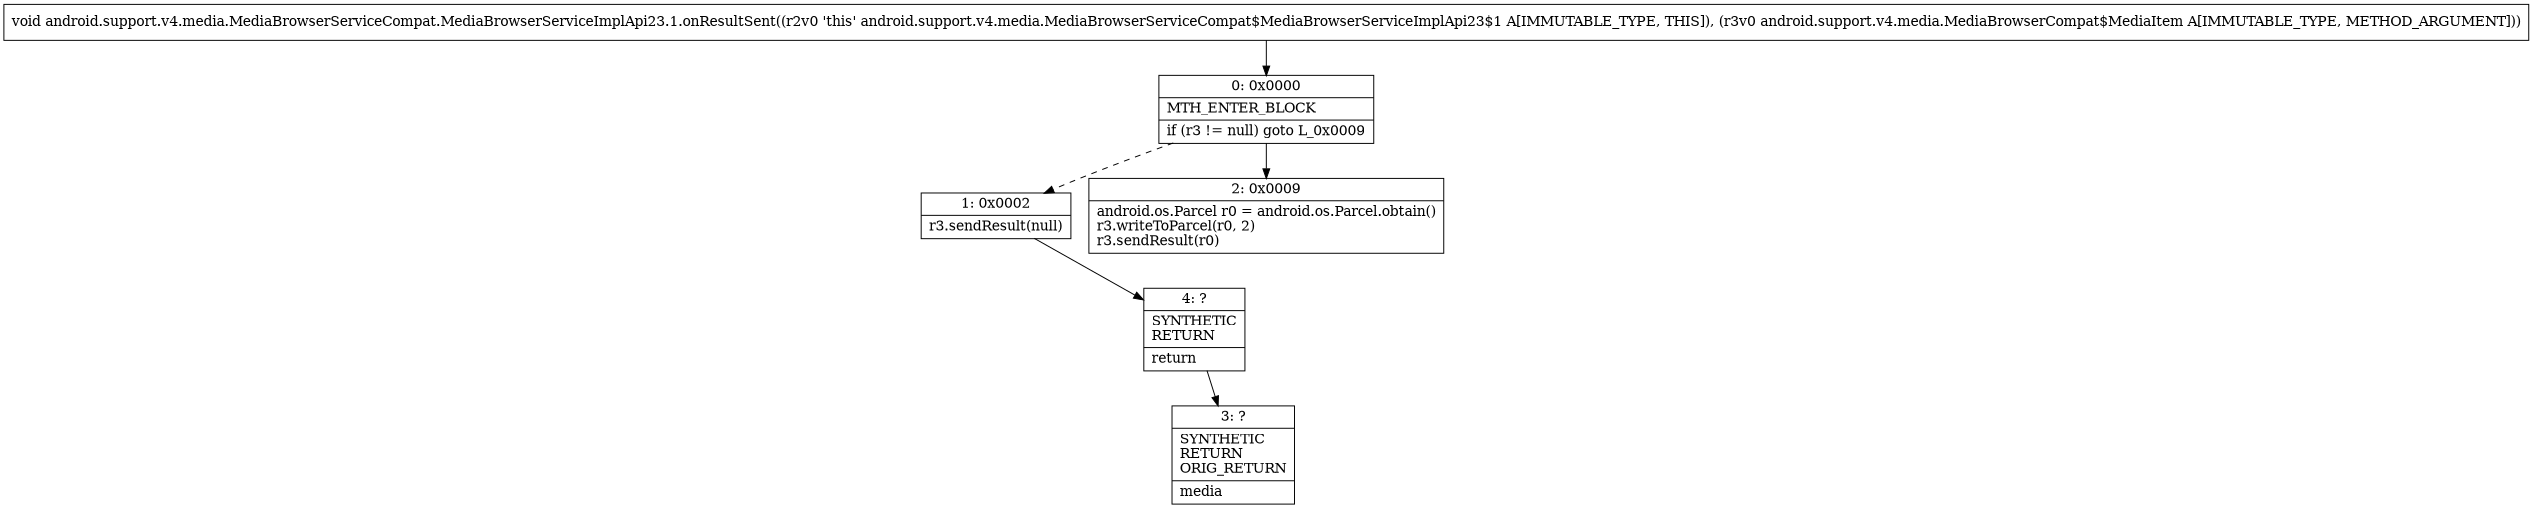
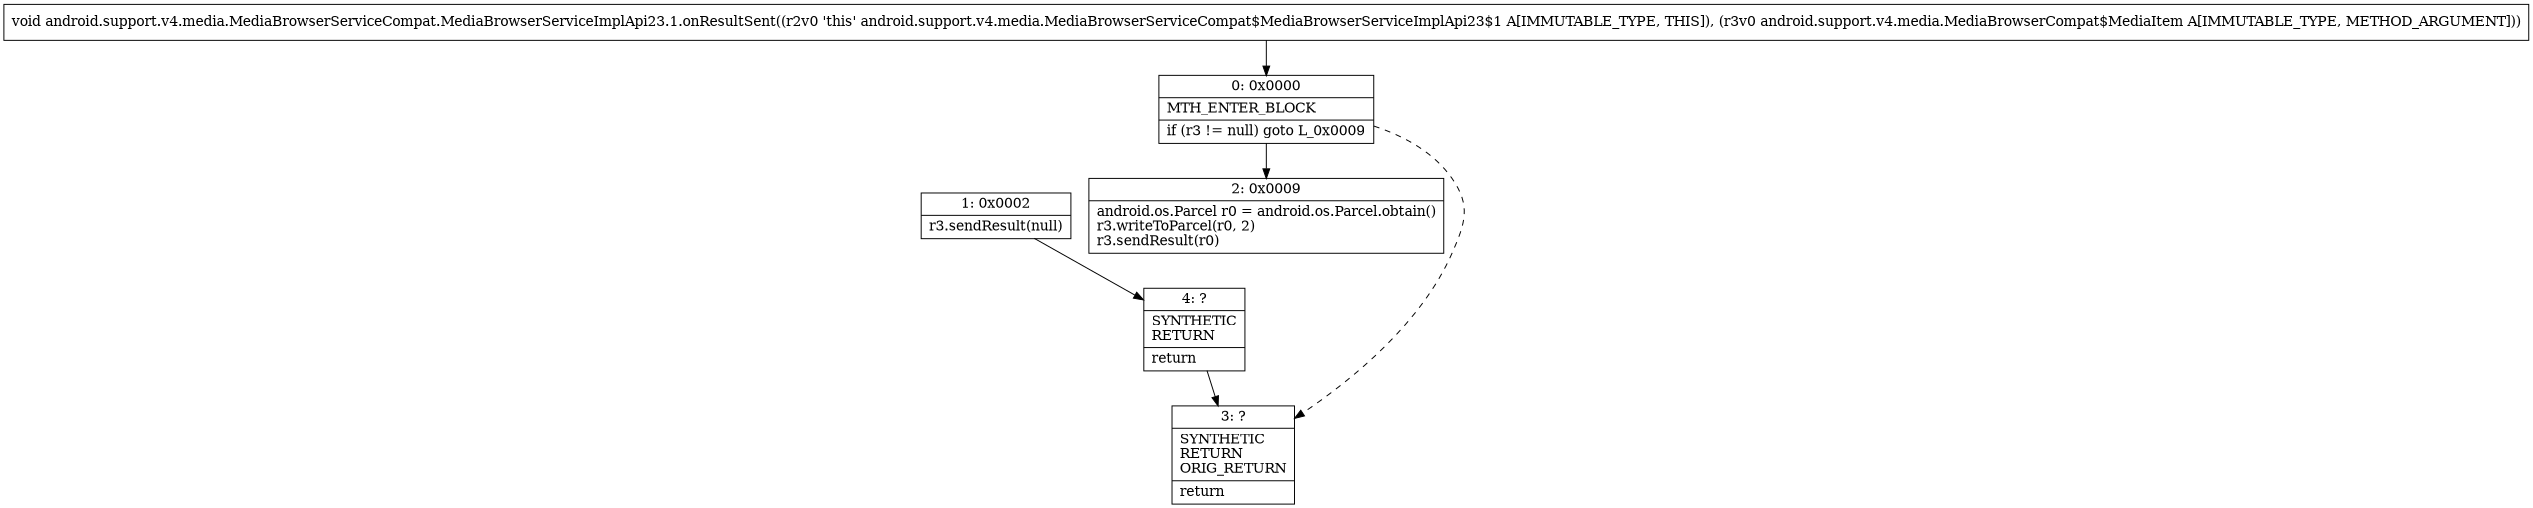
edge "0: 0x0000" -> "1: 0x0002": now "0: 0x0000" -> "3: ?"
node "3: ?": text "media" -> "return"
